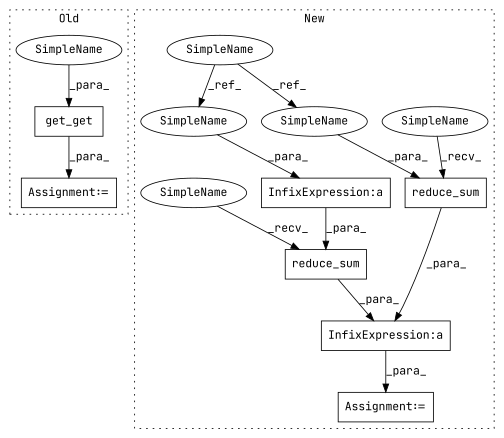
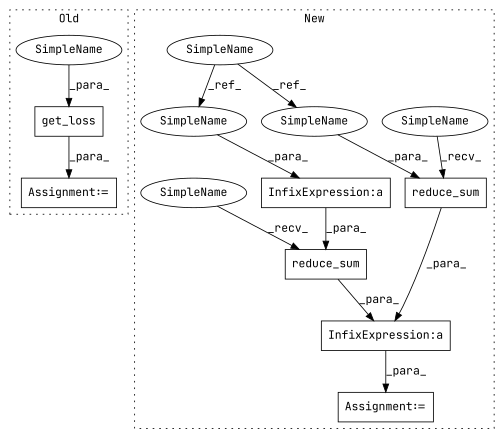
node "get_get": label "get_get" -> "get_loss"
